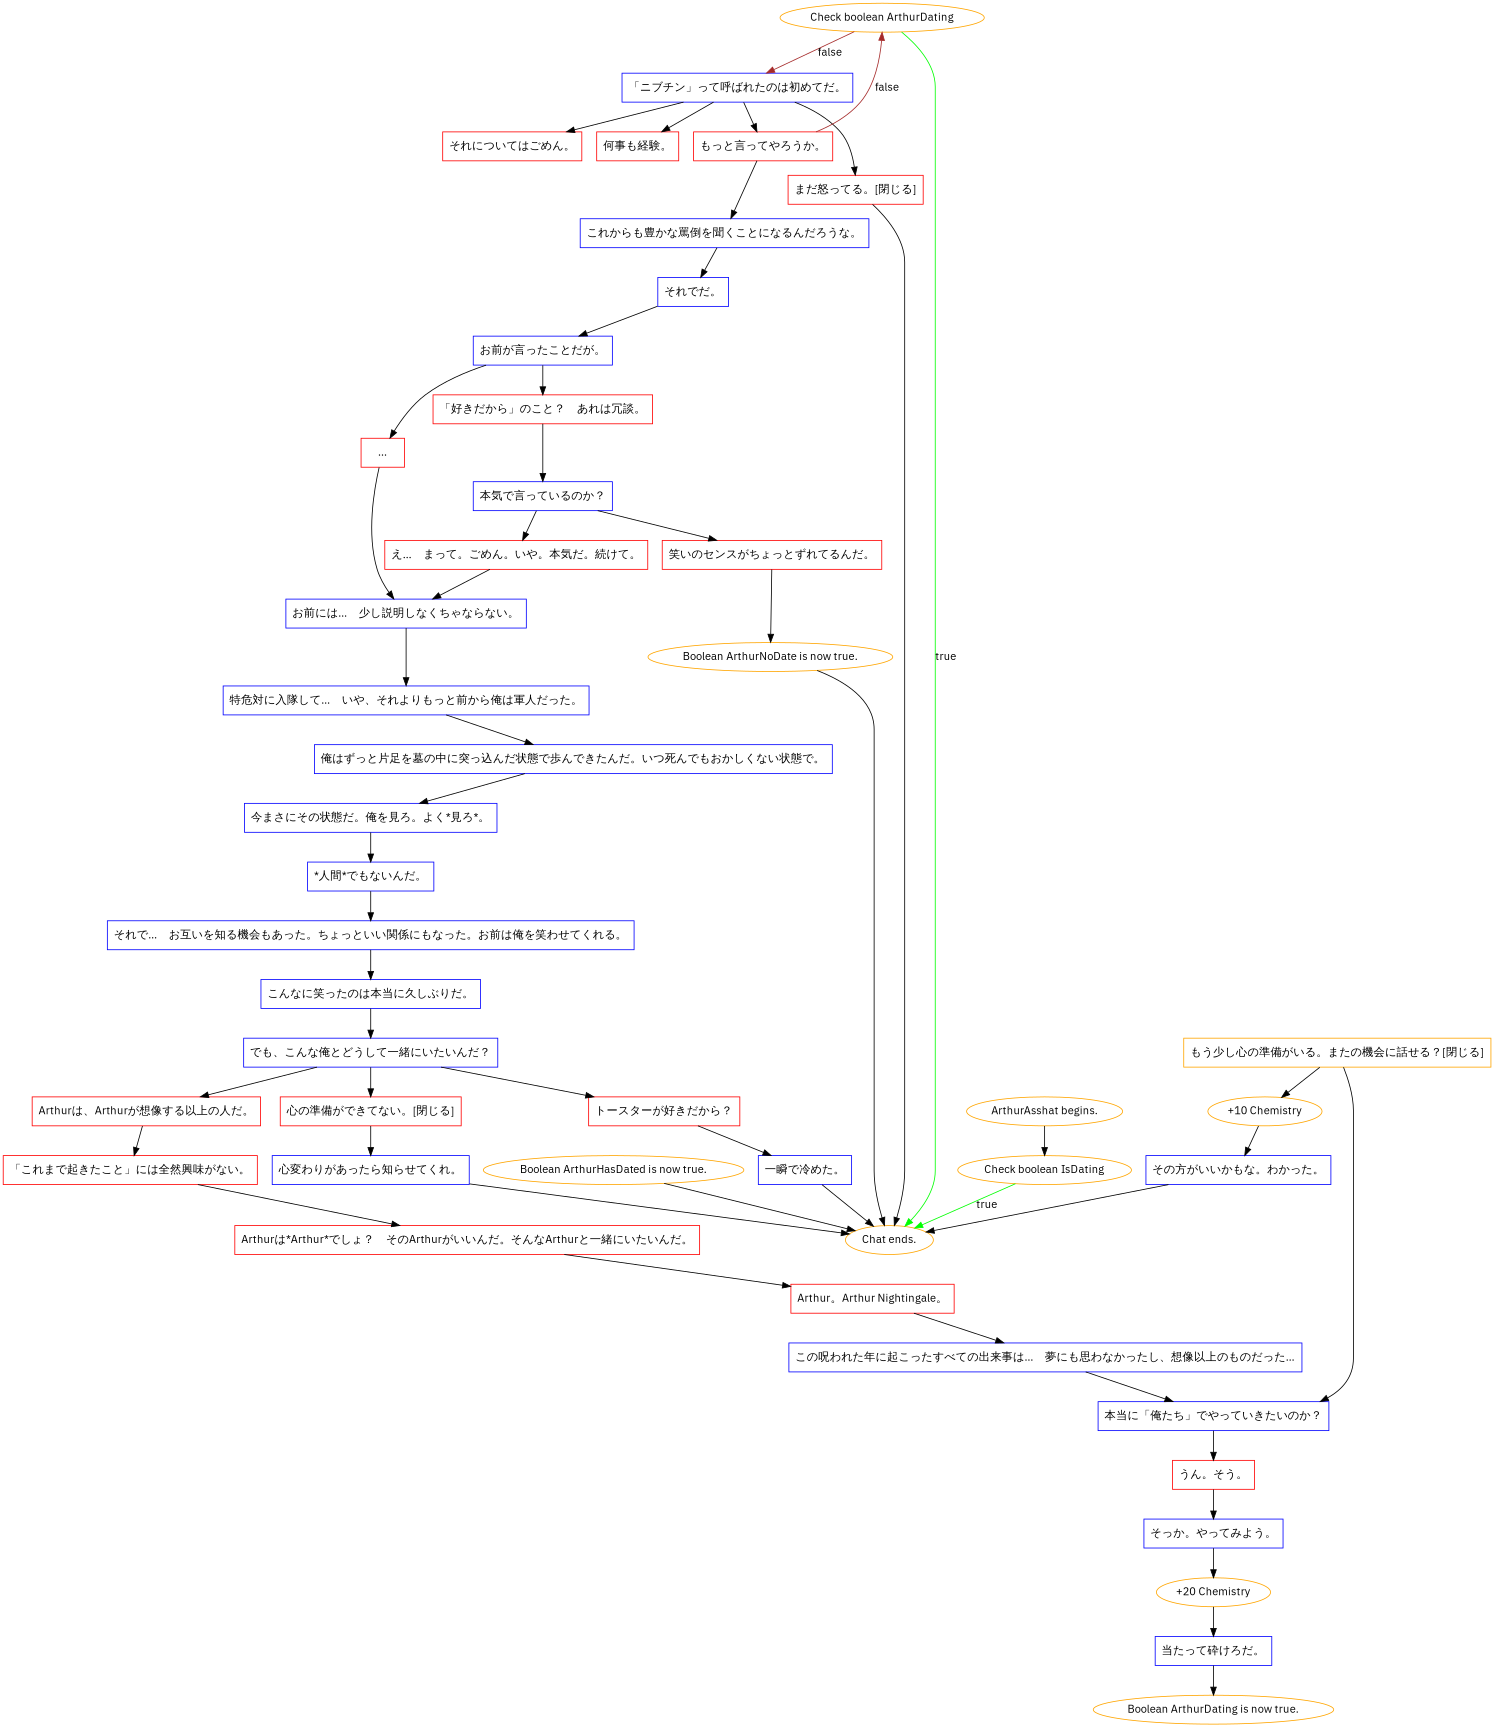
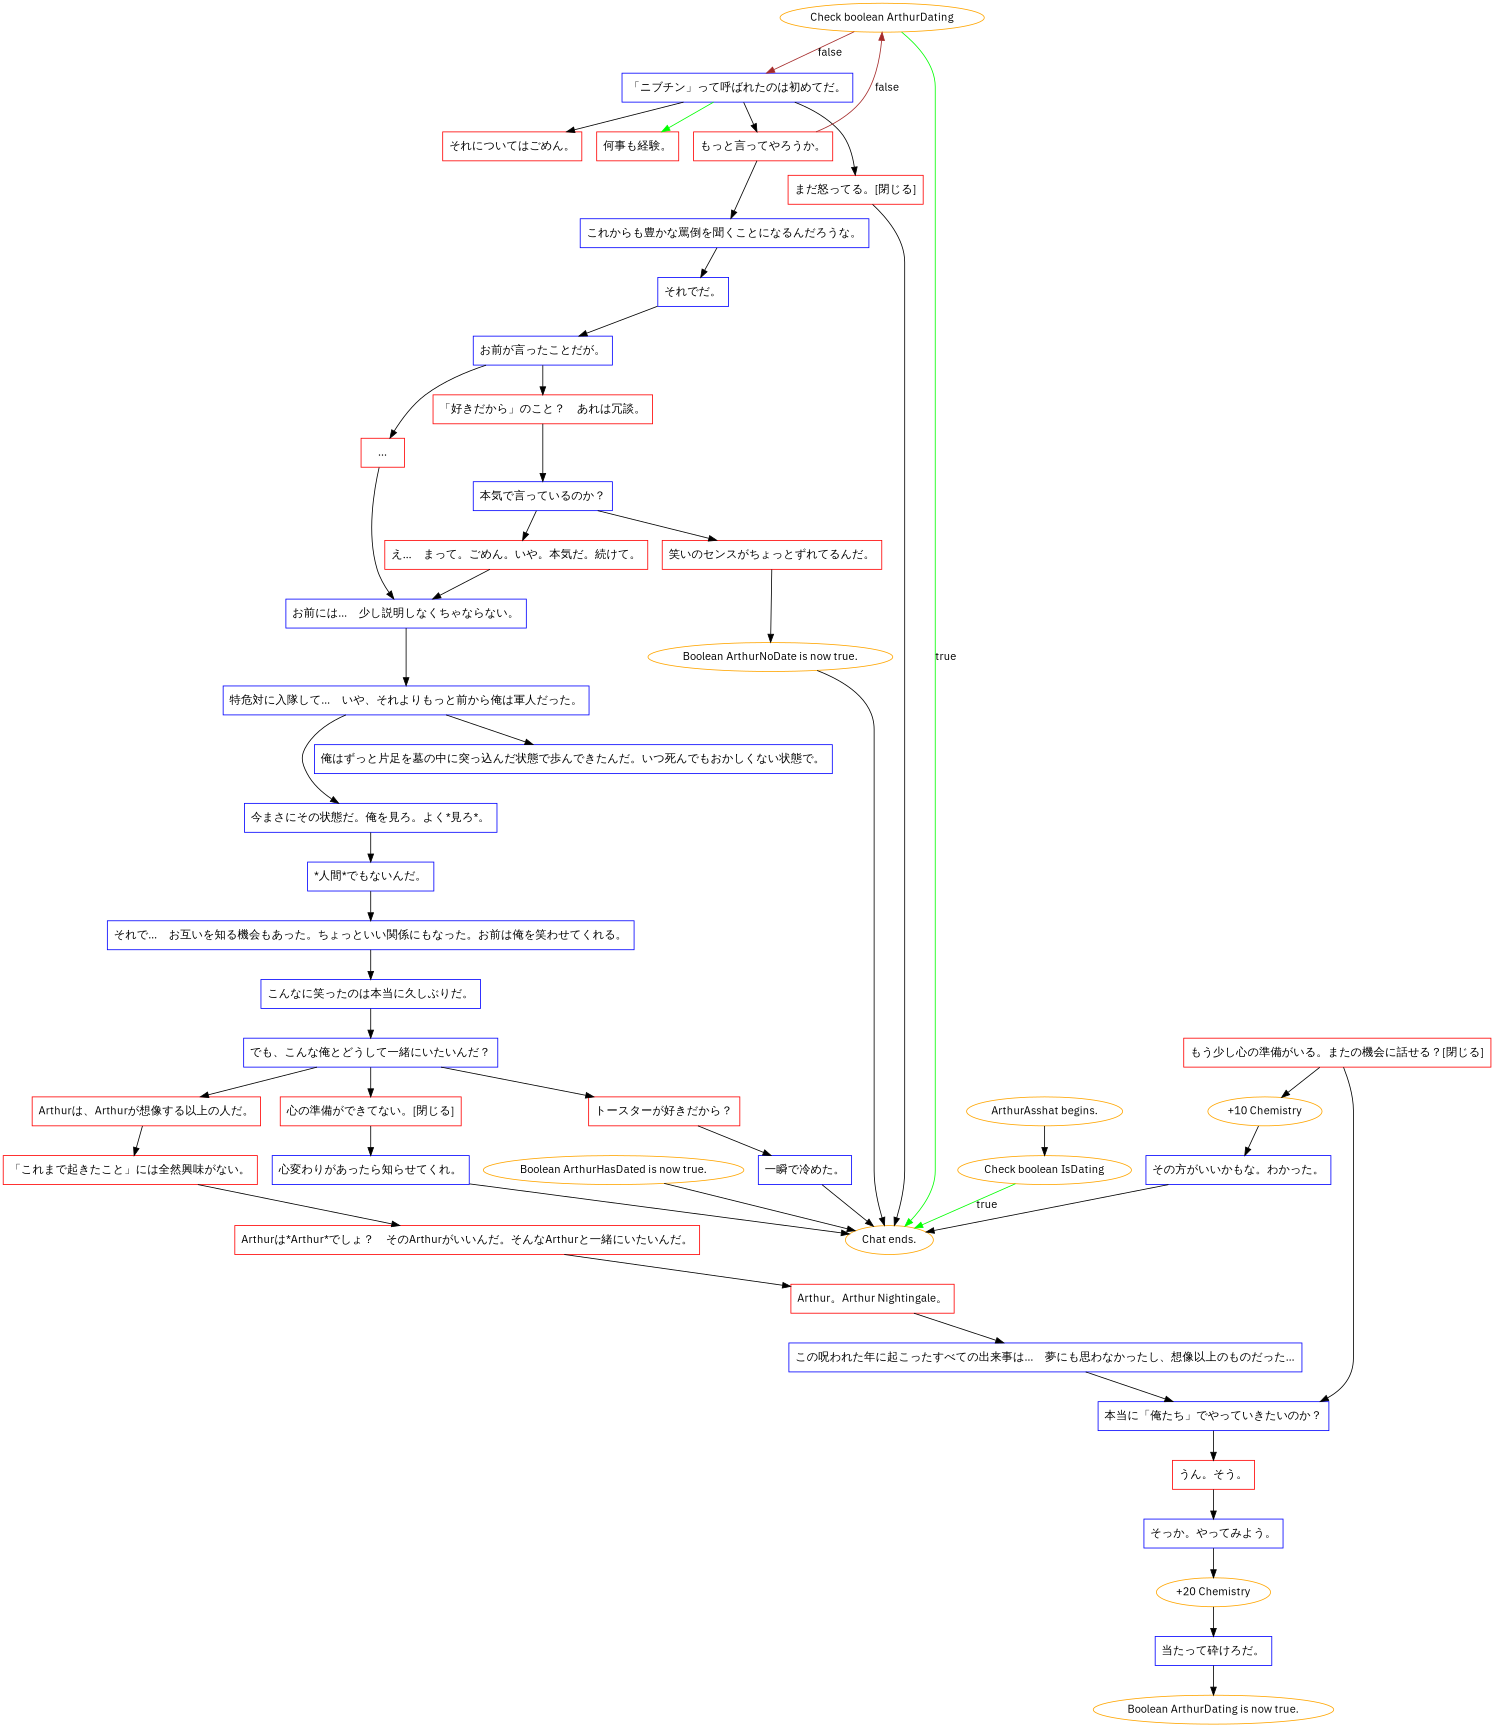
edge "「ニブチン」って呼ばれたのは初めてだ。" -> "何事も経験。": color black -> green
edge "俺はずっと片足を墓の中に突っ込んだ状態で歩んできたんだ。いつ死んでもおかしくない状態で。" -> "今まさにその状態だ。俺を見ろ。よく*見ろ*。": now "特危対に入隊して…　いや、それよりもっと前から俺は軍人だった。" -> "今まさにその状態だ。俺を見ろ。よく*見ろ*。"
node "もう少し心の準備がいる。またの機会に話せる？[閉じる]": color orange -> red
